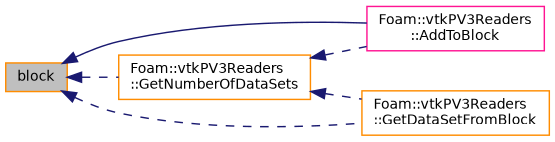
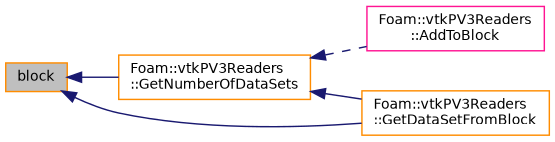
edge "Foam::vtkPV3Readers ::AddToBlock" -> "block": removed
edge "Foam::vtkPV3Readers ::GetNumberOfDataSets" -> "block": style dashed -> solid
edge "Foam::vtkPV3Readers ::GetDataSetFromBlock" -> "Foam::vtkPV3Readers ::GetNumberOfDataSets": style dashed -> solid
edge "Foam::vtkPV3Readers ::GetDataSetFromBlock" -> "block": style dashed -> solid
